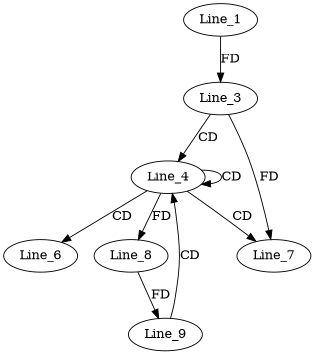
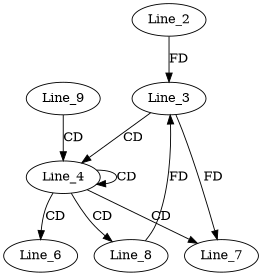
node "Line_1": label "Line_1" -> "Line_2"
edge "Line_4" -> "Line_8": label "FD" -> "CD"
edge "Line_8" -> "Line_9": now "Line_8" -> "Line_3"
